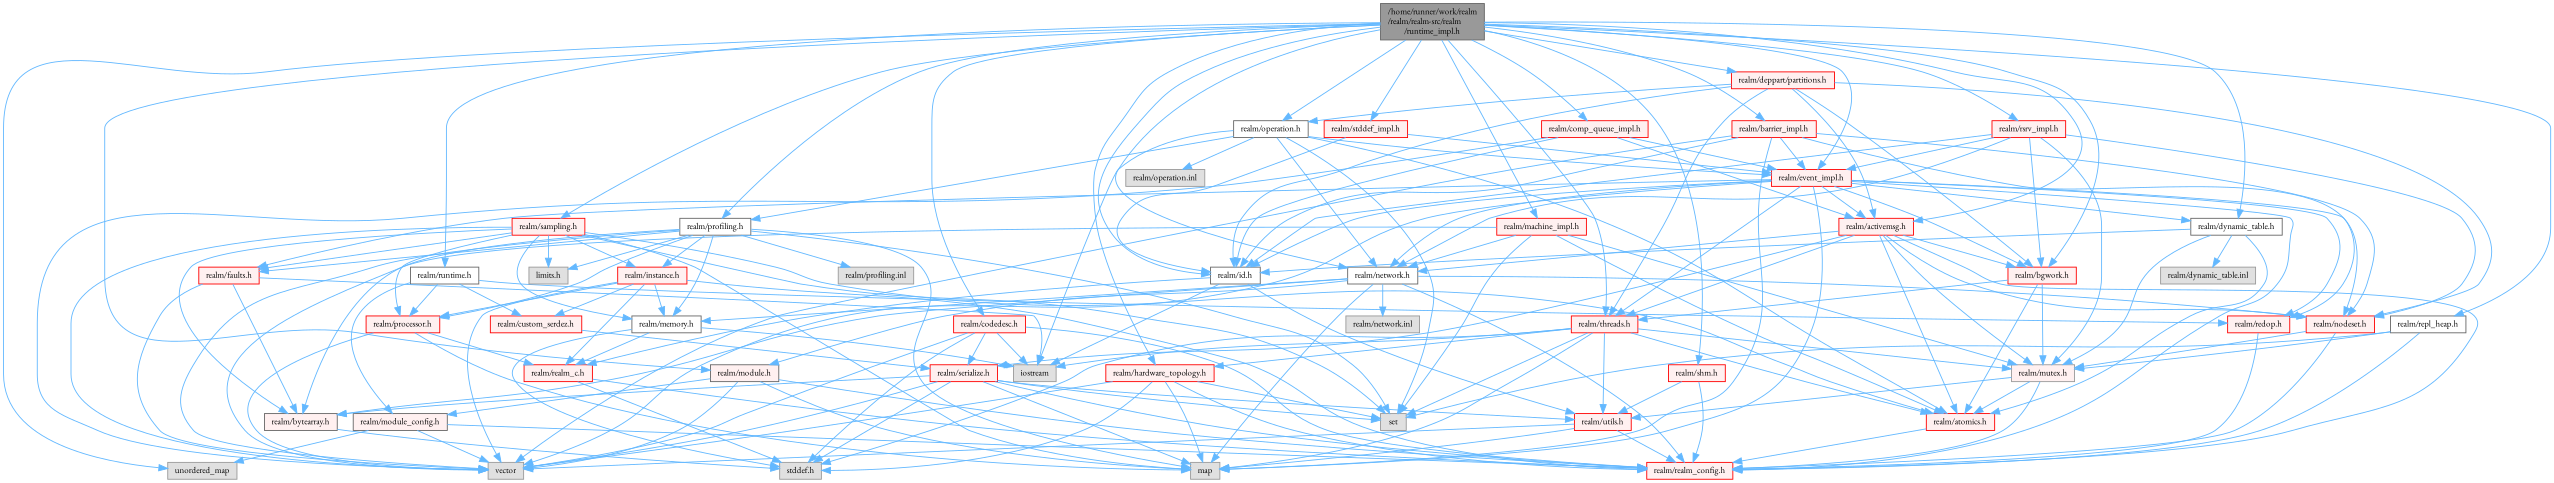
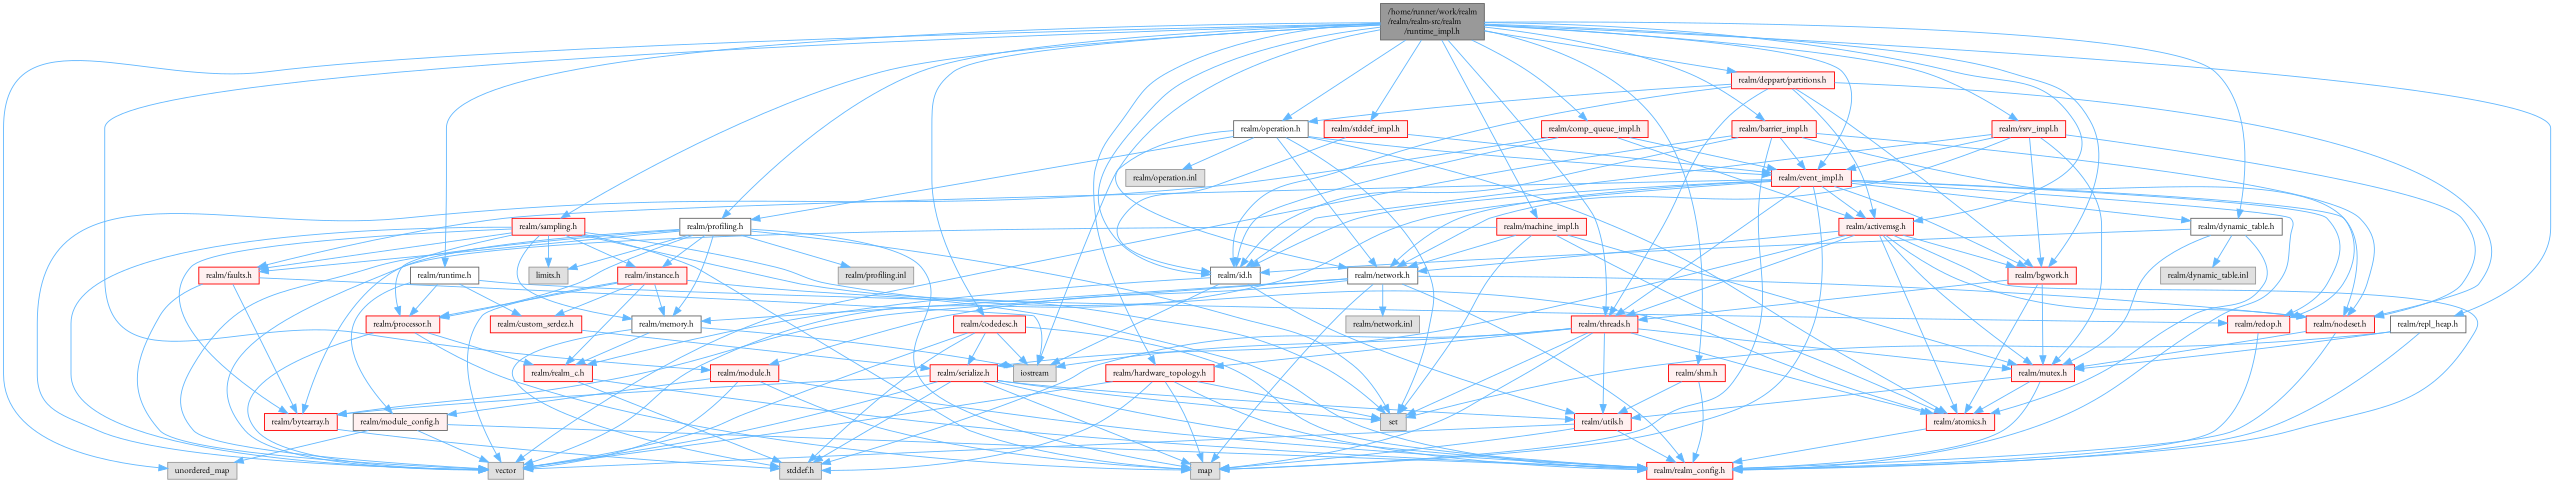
node "realm/module.h": color grey40 -> red
node "realm/mutex.h": color grey60 -> red
node "realm/bytearray.h": color grey40 -> red
